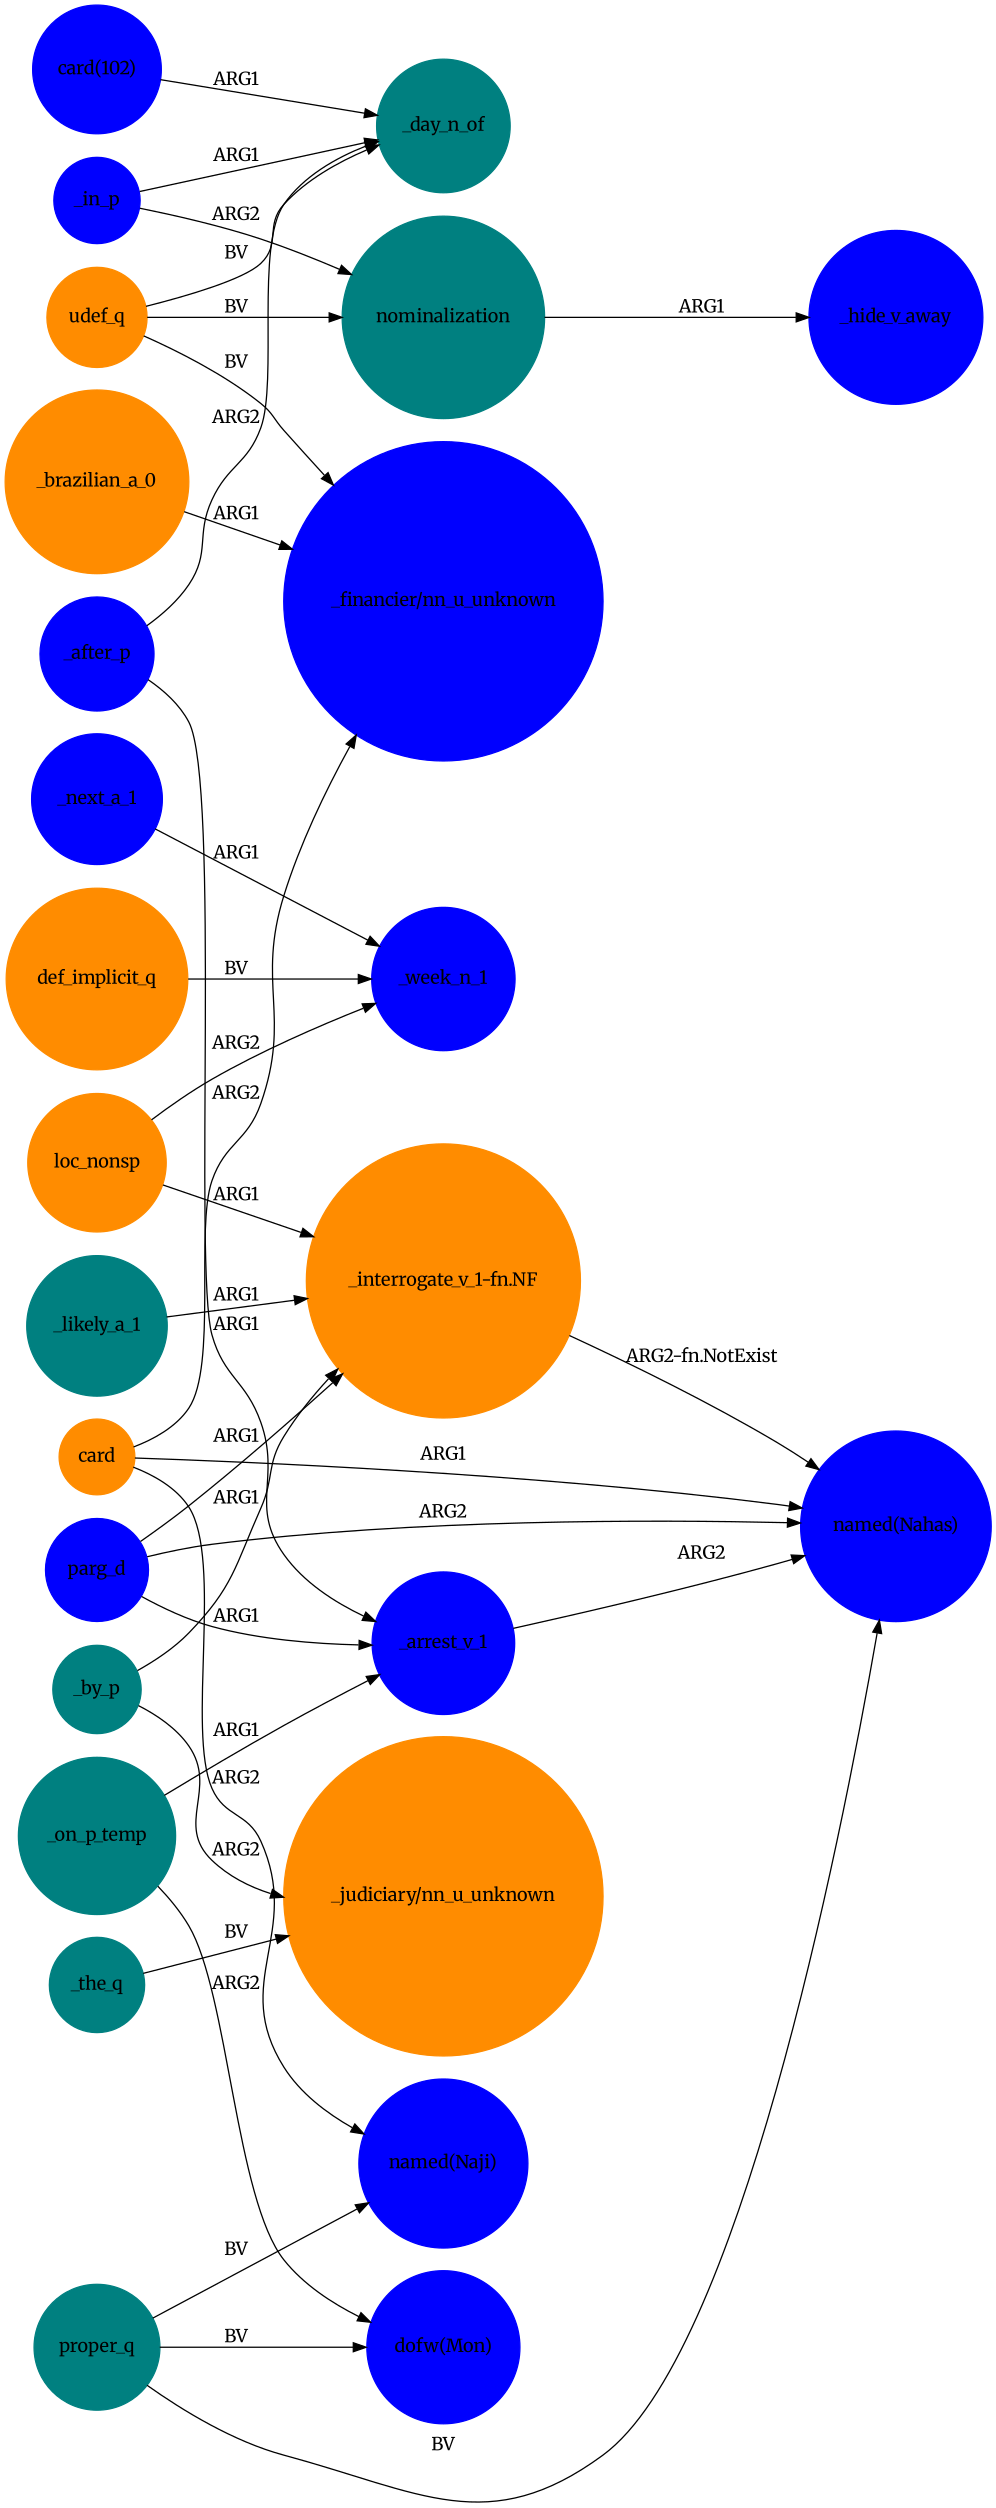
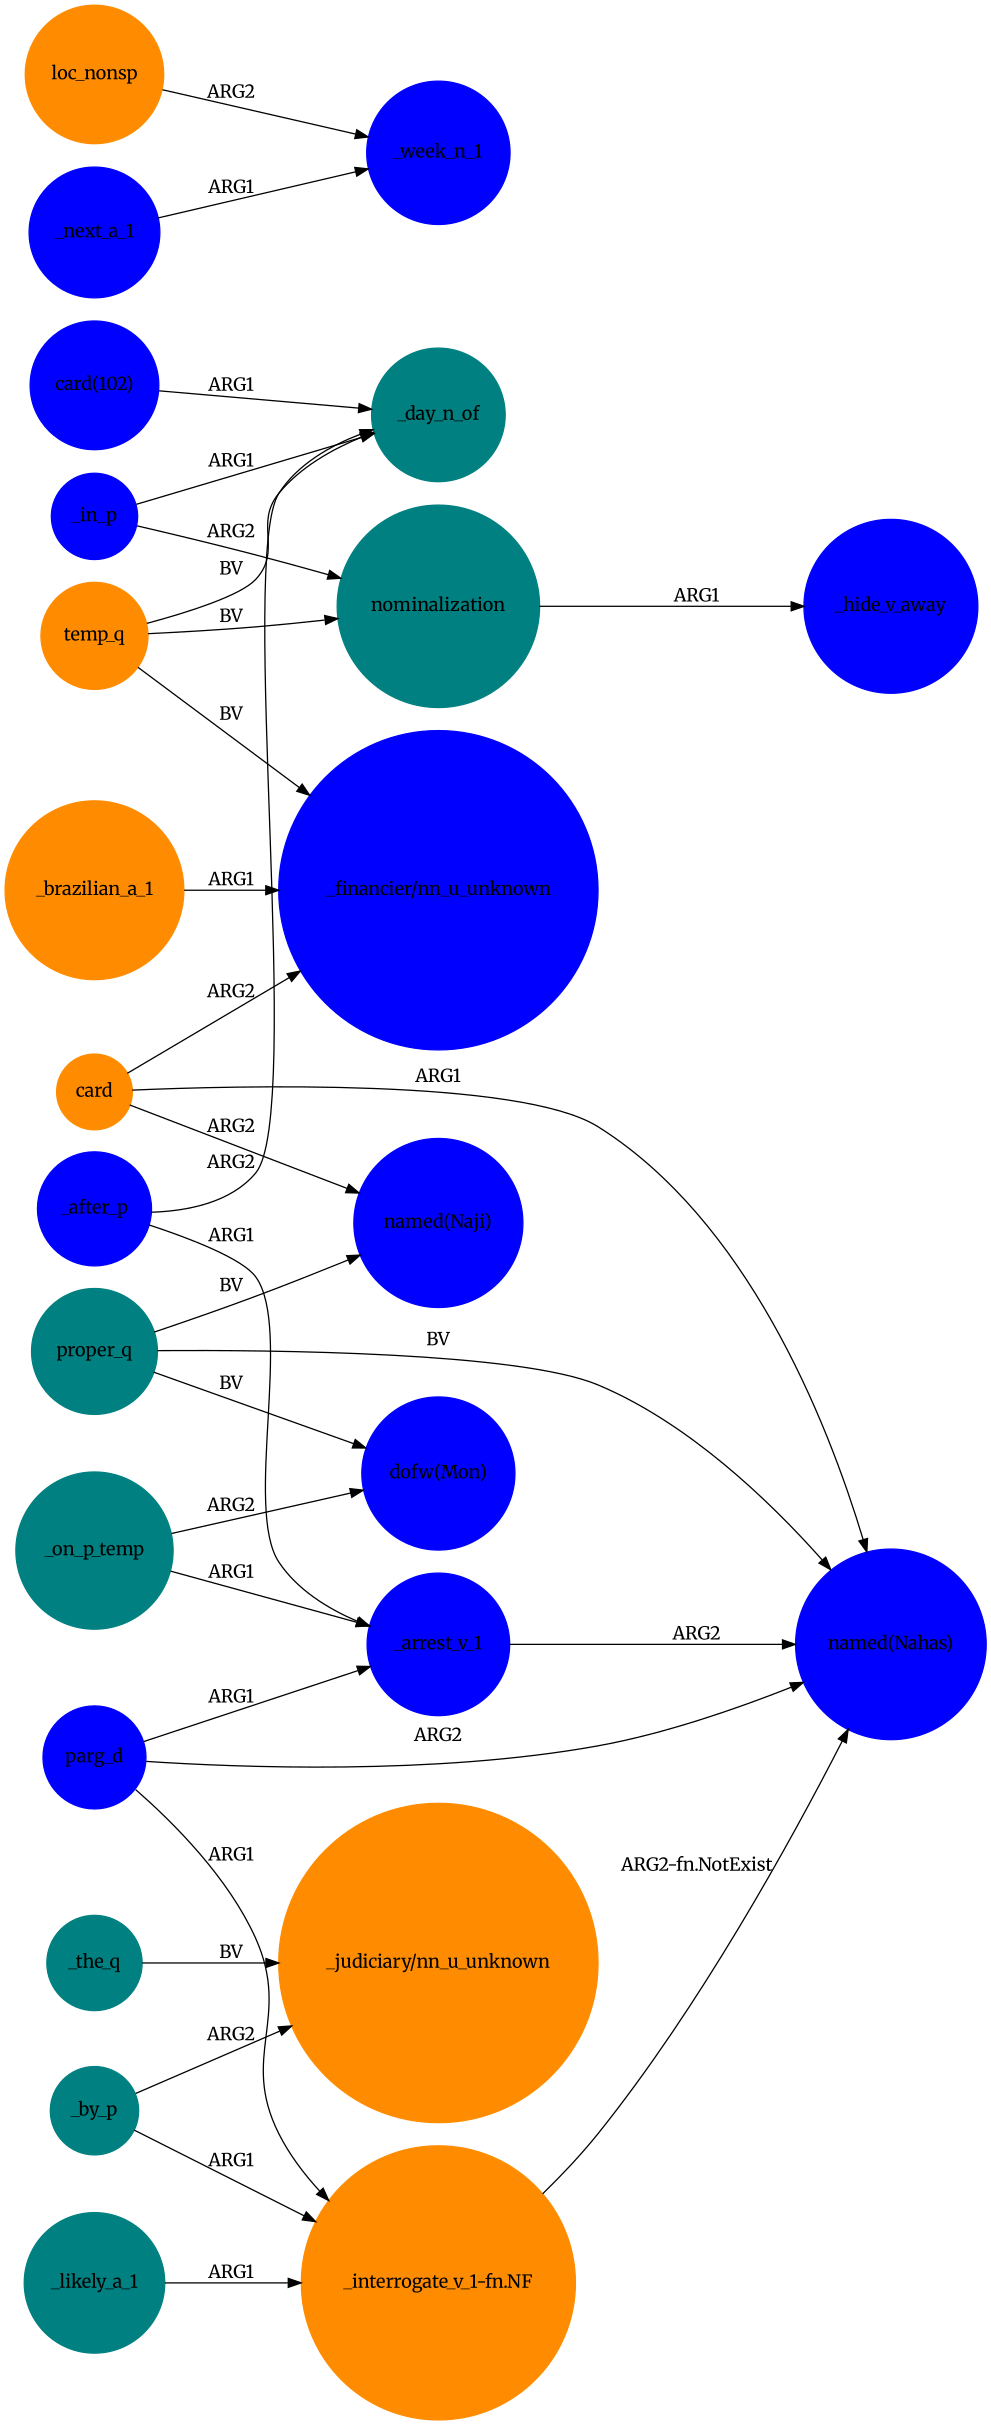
node "udef_q": label "udef_q" -> "temp_q"
node "_brazilian_a_0": label "_brazilian_a_0" -> "_brazilian_a_1"
node "def_implicit_q": removed
edge "loc_nonsp" -> "_interrogate_v_1-fn.NF": removed, label "ARG1"
